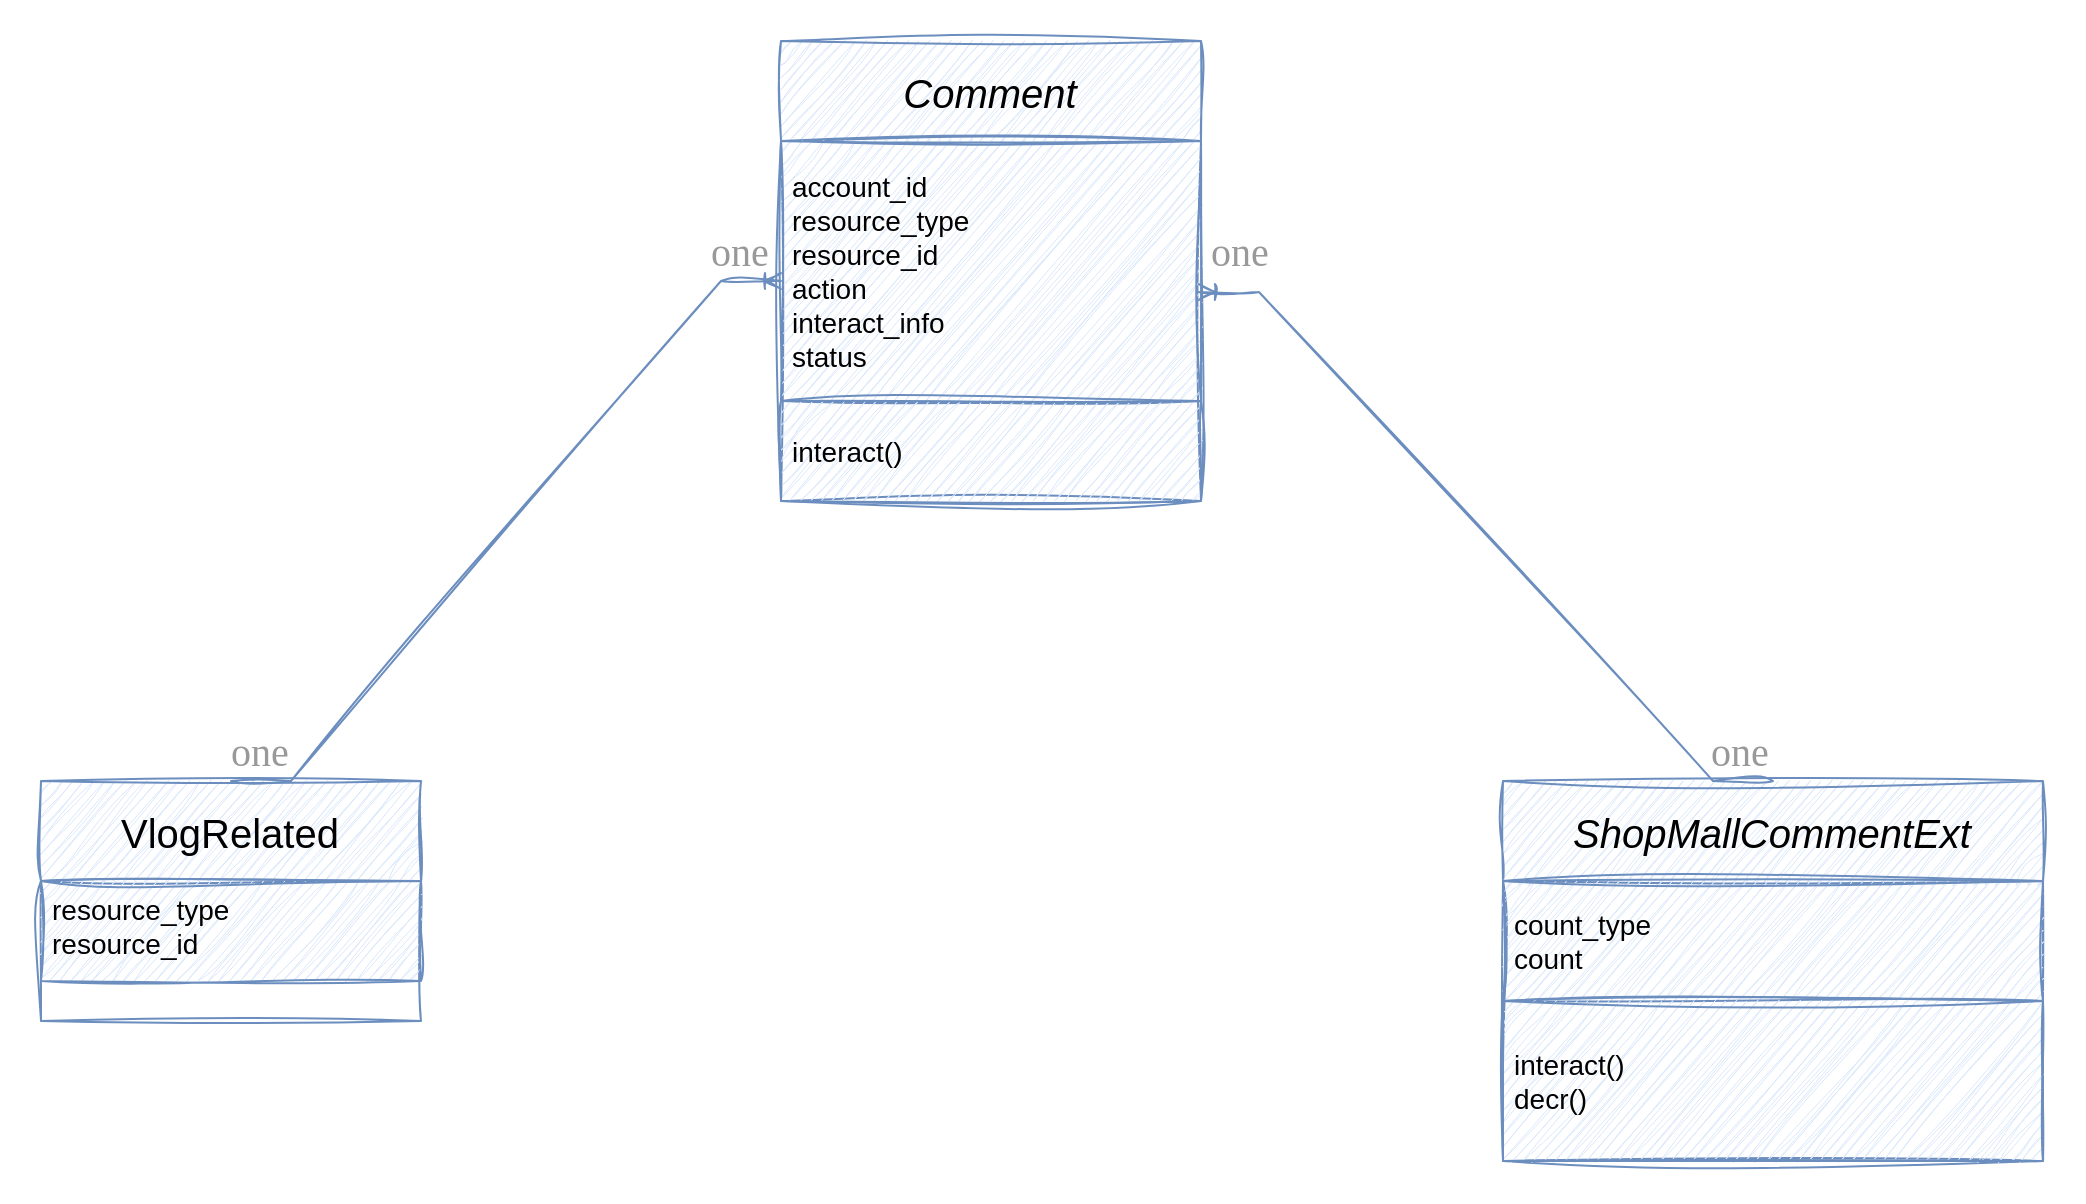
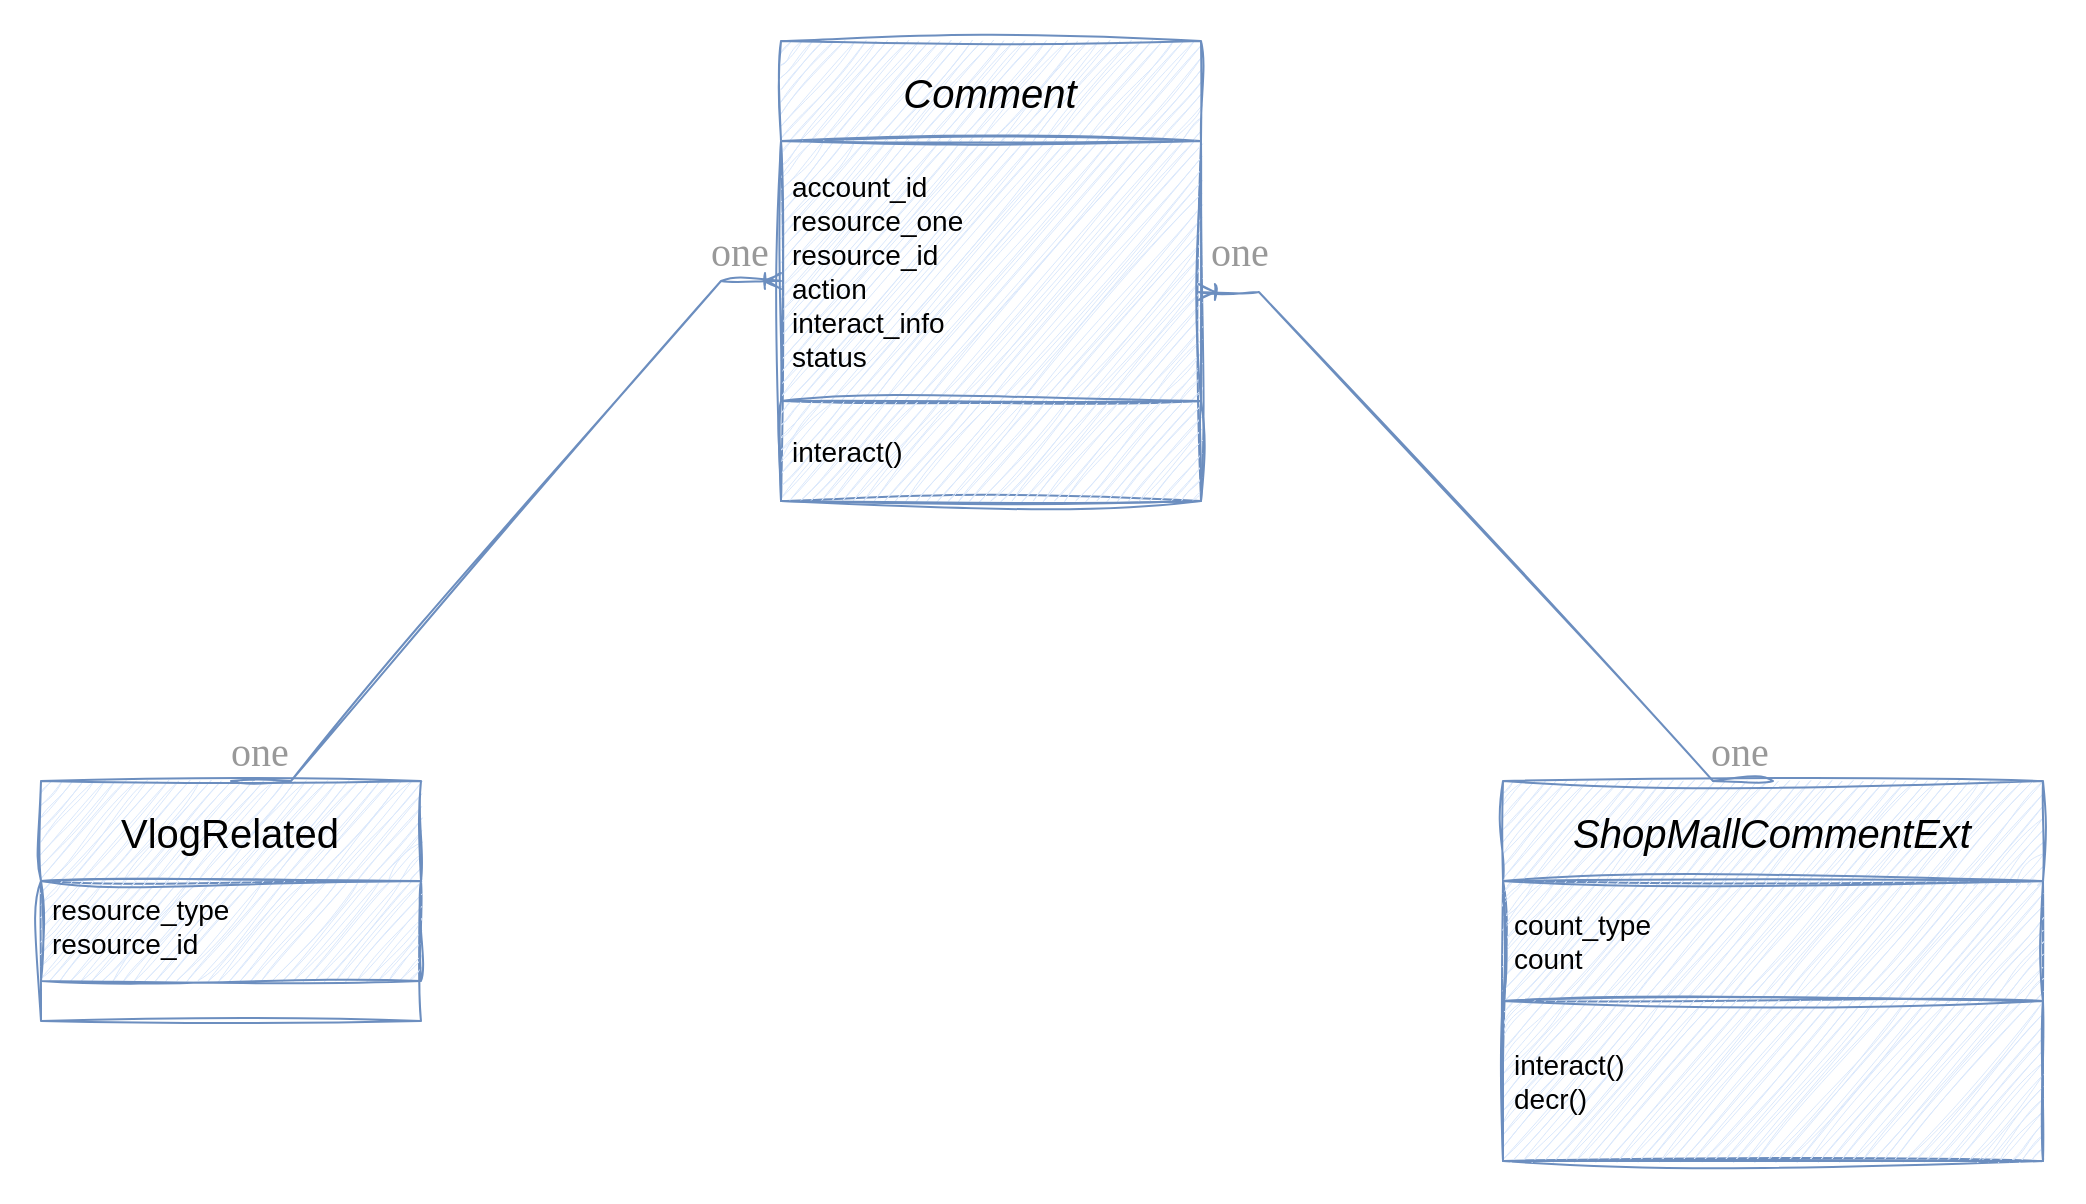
node "account_id resource_type resource_id action interact_info status": label "account_id resource_type resource_id action interact_info status" -> "account_id resource_one resource_id action interact_info status"
